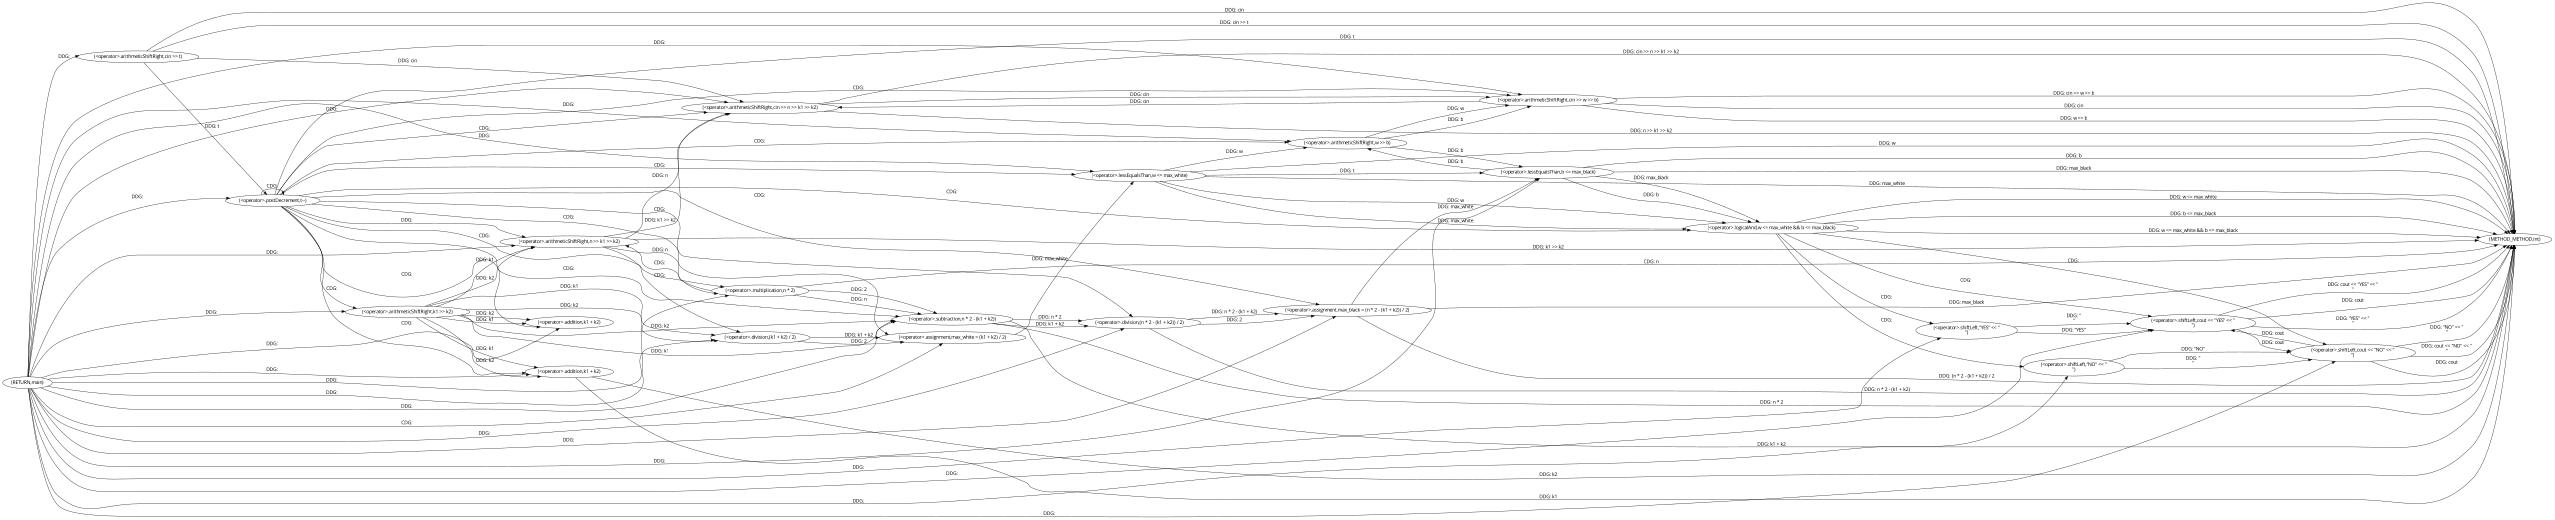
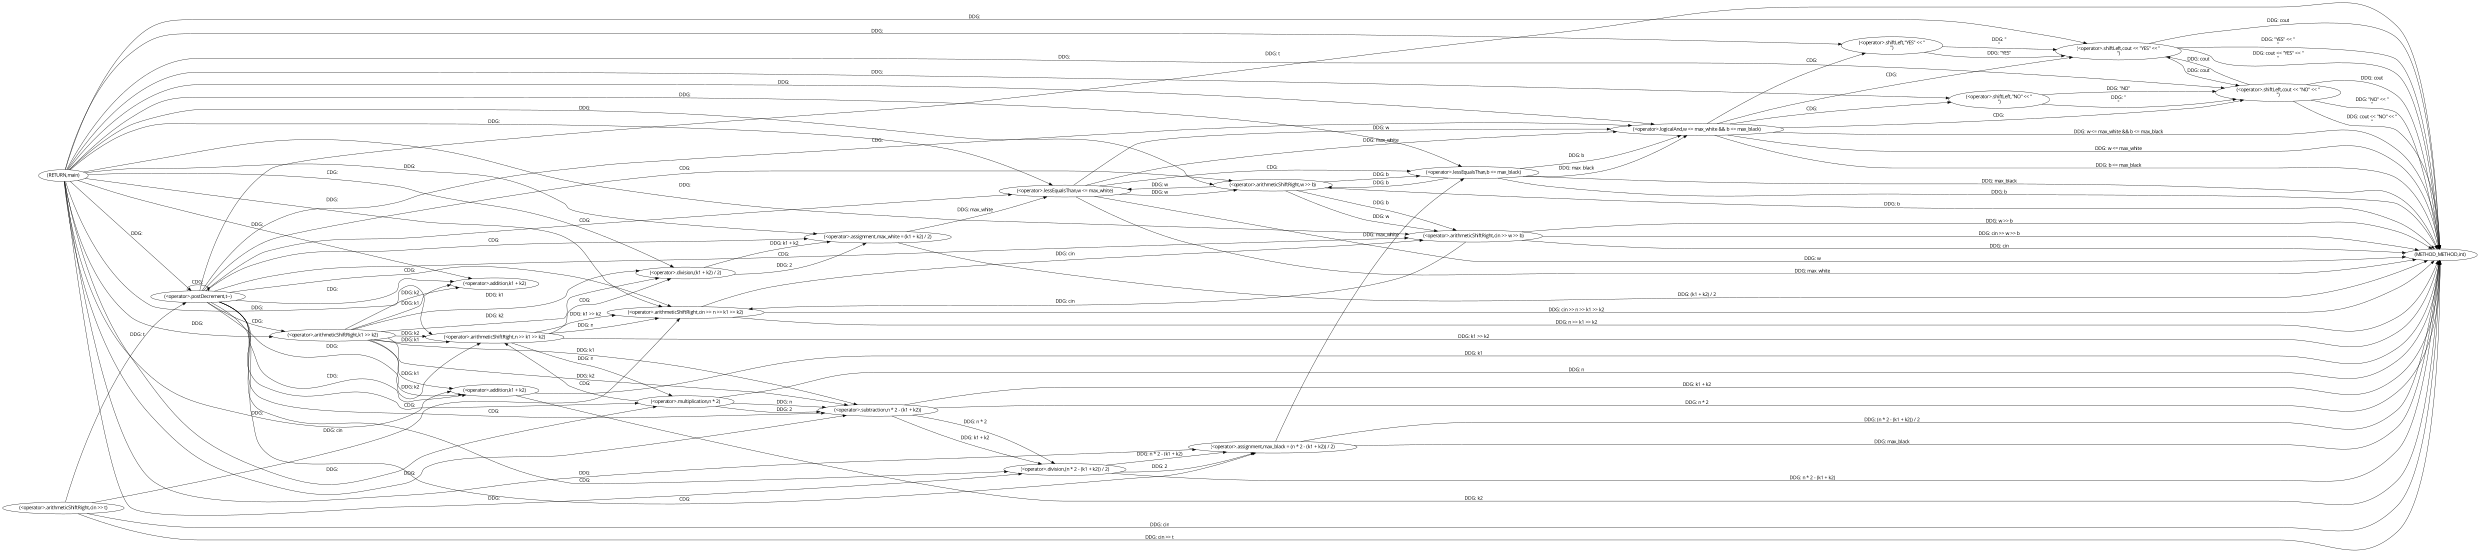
edge "(<operator>.lessEqualsThan,w <= max_white)" -> "(<operator>.lessEqualsThan,b <= max_black)": label "DDG: t" -> "CDG: "
edge "(<operator>.arithmeticShiftRight,w >> b)" -> "(<operator>.lessEqualsThan,w <= max_white)": added, label "DDG: w"
edge "(<operator>.arithmeticShiftRight,w >> b)" -> "(METHOD_METHOD,int)": added, label "DDG: b"
edge "(RETURN,main)" -> "(<operator>.arithmeticShiftRight,cin >> t)": now "(RETURN,main)" -> "(<operator>.logicalAnd,w <= max_white && b <= max_black)"
edge "(<operator>.multiplication,n * 2)" -> "(METHOD_METHOD,int)": label "CDG: n" -> "DDG: n"
edge "(<operator>.assignment,max_white = (k1 + k2) / 2)" -> "(METHOD_METHOD,int)": added, label "DDG: (k1 + k2) / 2"
edge "(RETURN,main)" -> "(<operator>.division,(k1 + k2) / 2)": label "DDG: " -> "CDG: "
edge "(RETURN,main)" -> "(<operator>.assignment,max_white = (k1 + k2) / 2)": label "CDG: " -> "DDG: "
